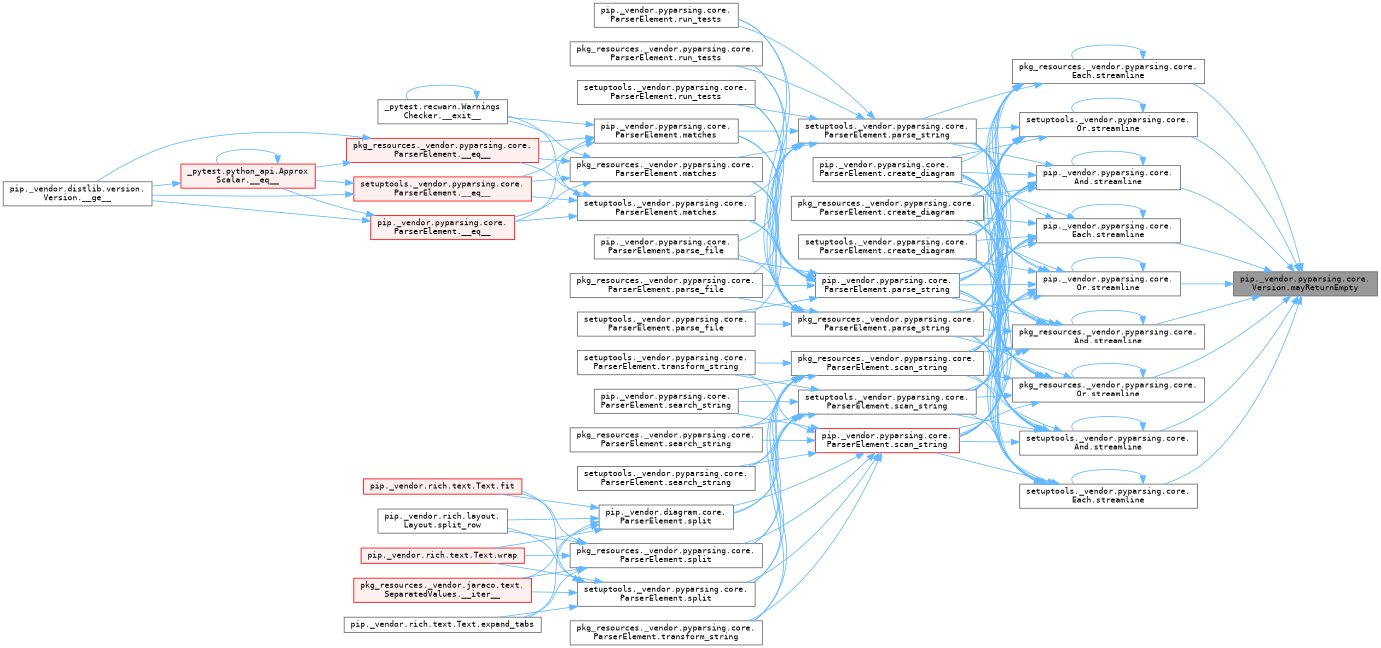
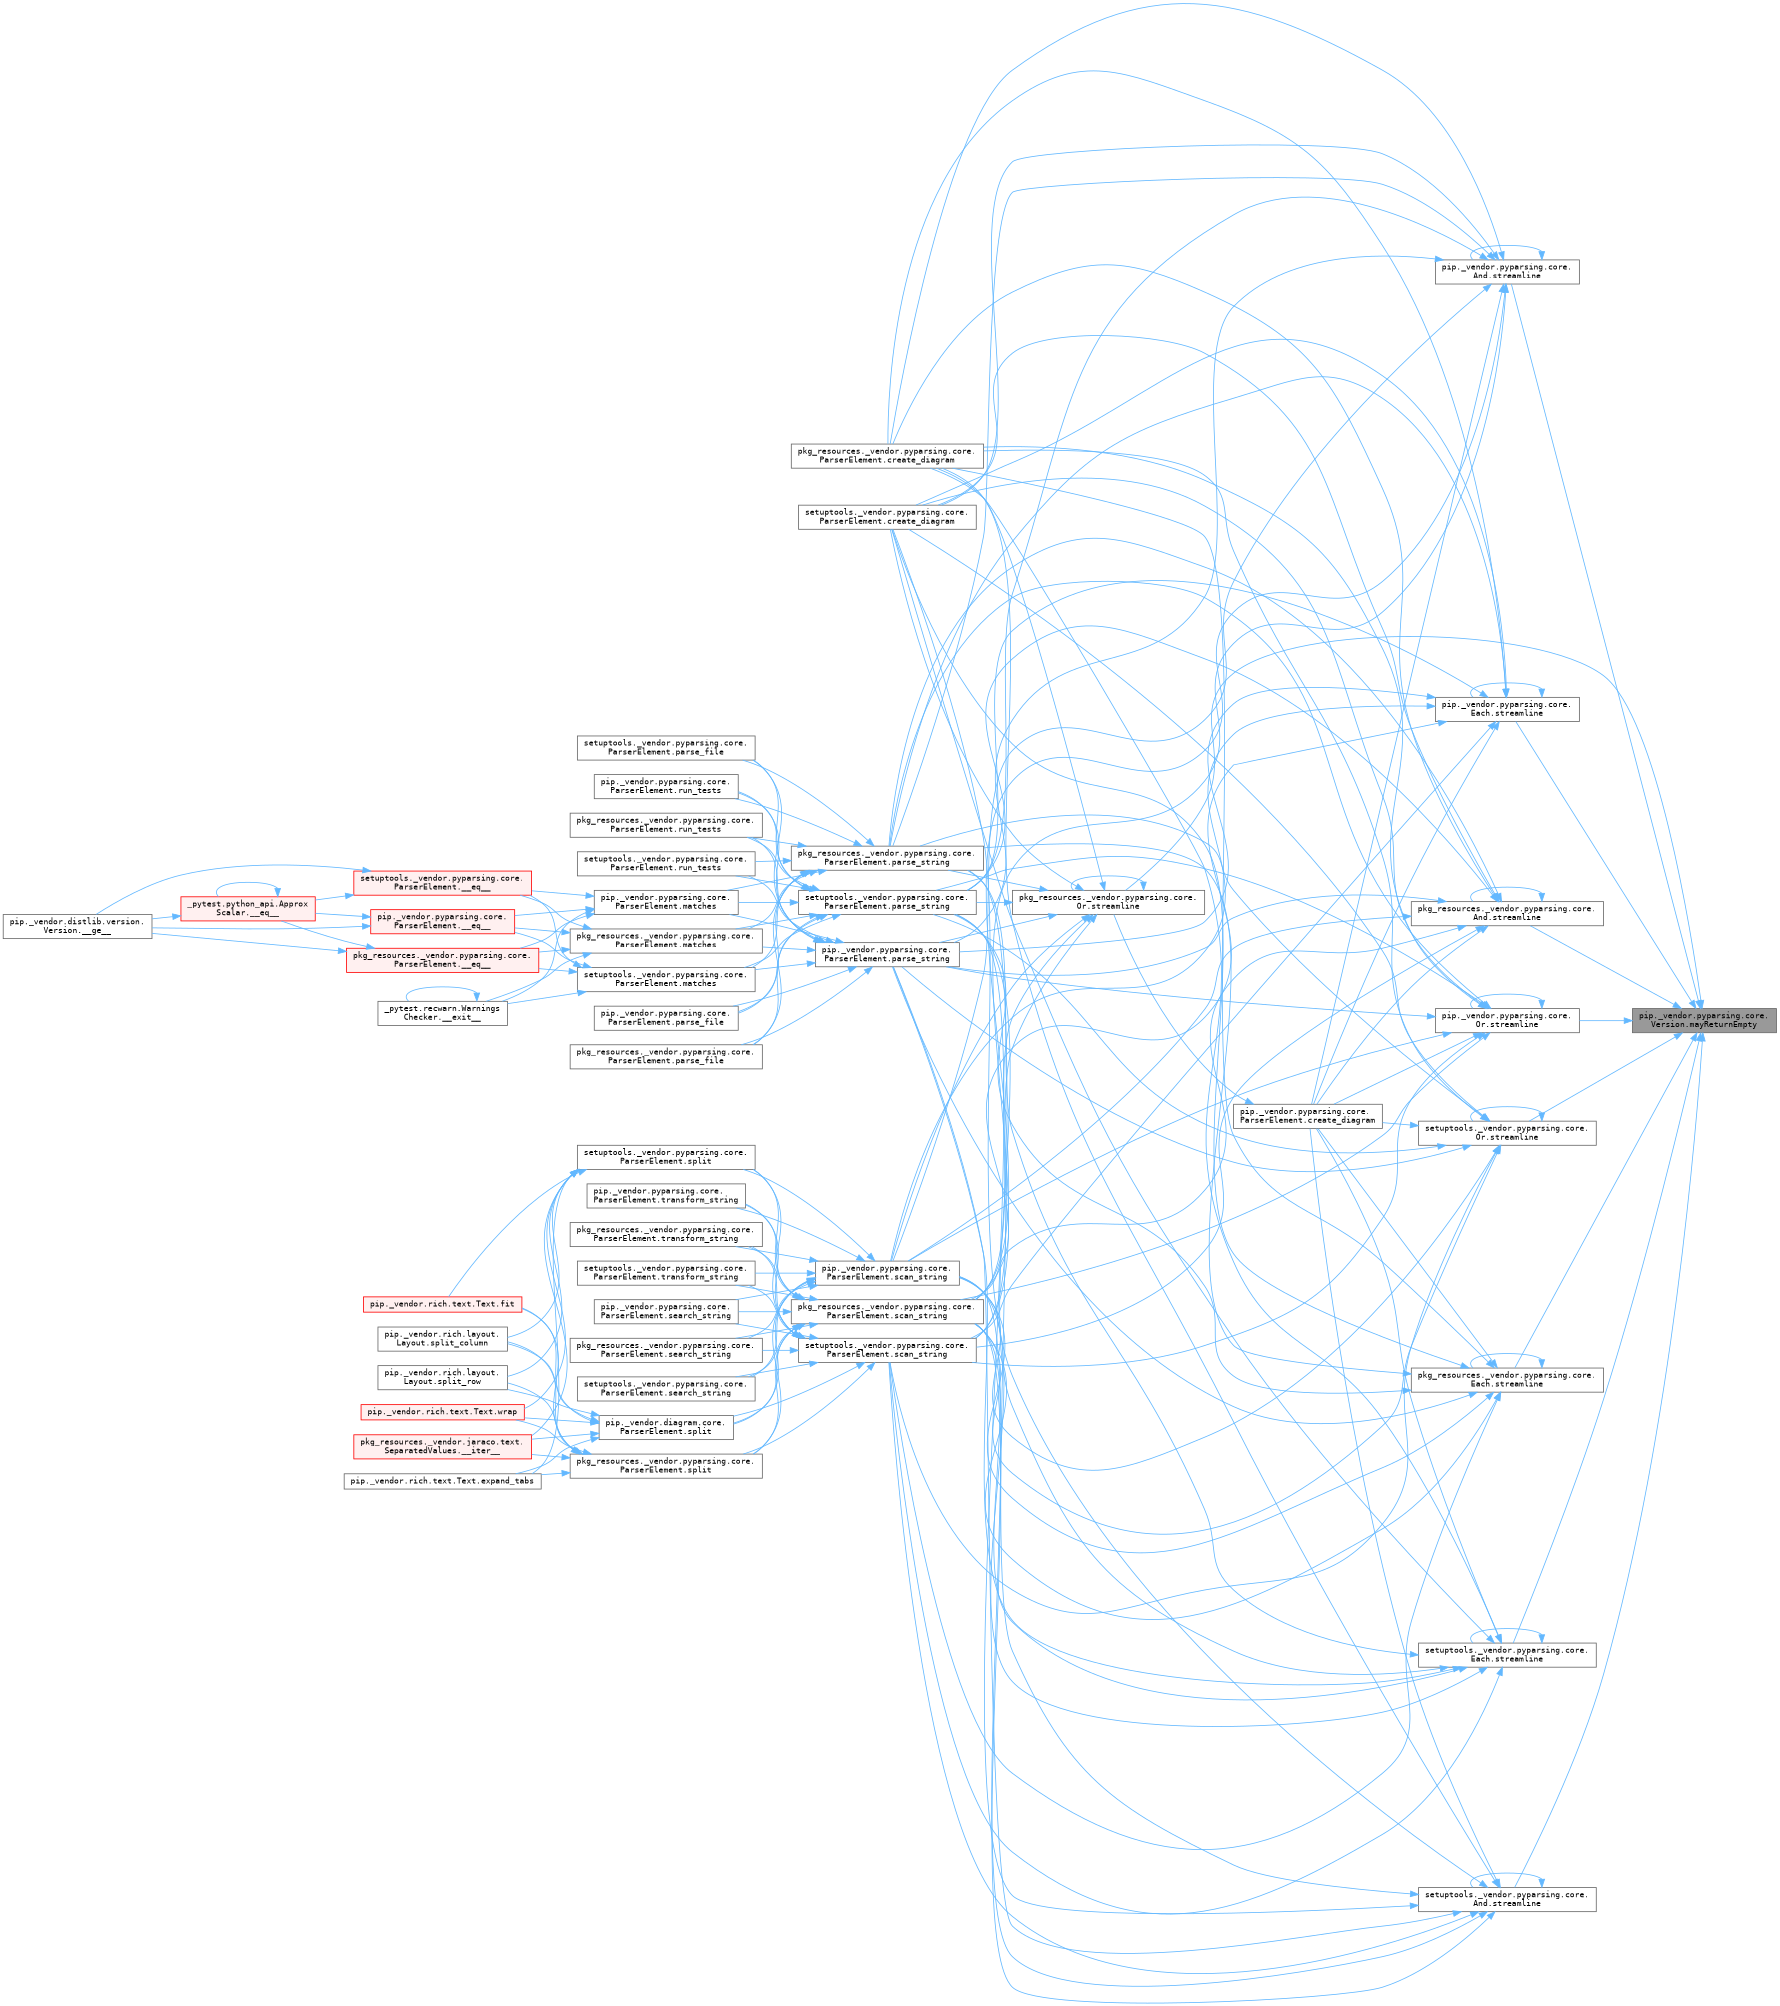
edge "pip._vendor.pyparsing.core. ParserElement.create_diagram" -> "pkg_resources._vendor.pyparsing.core. Or.streamline": reversed
node "pip._vendor.pyparsing.core. ParserElement.scan_string": color red -> grey40
node "pip._vendor.pyparsing.core. ParserElement.transform_string": added
node "pip._vendor.rich.layout. Layout.split_column": added
edge "pip._vendor.pyparsing.core. ParserElement.scan_string" -> "pkg_resources._vendor.pyparsing.core. Each.streamline": added
